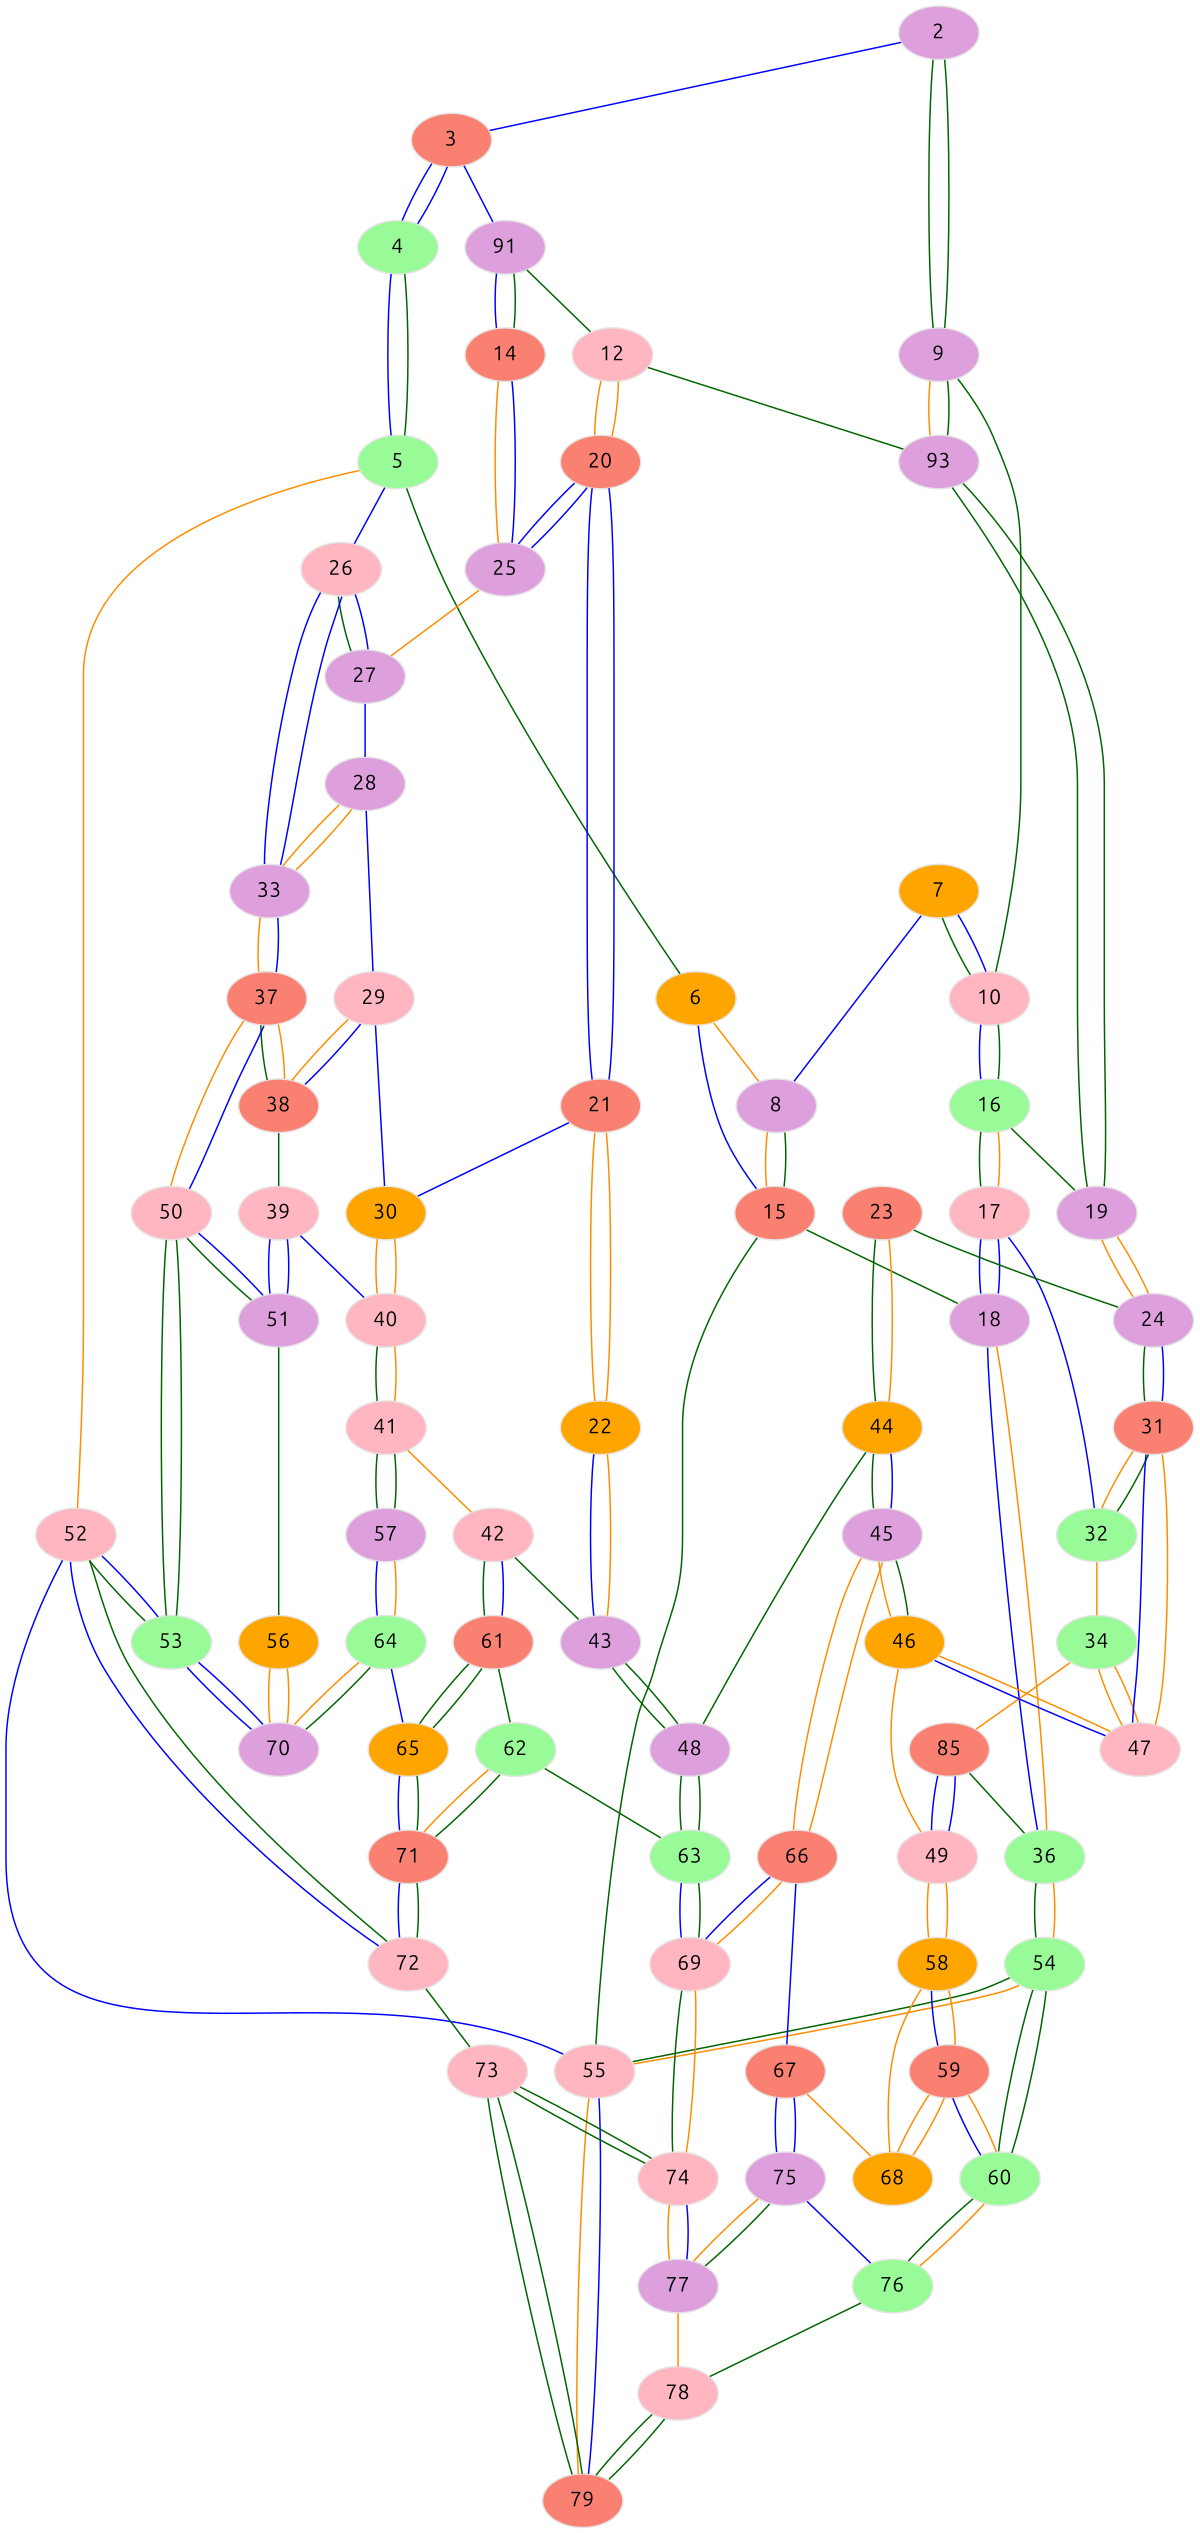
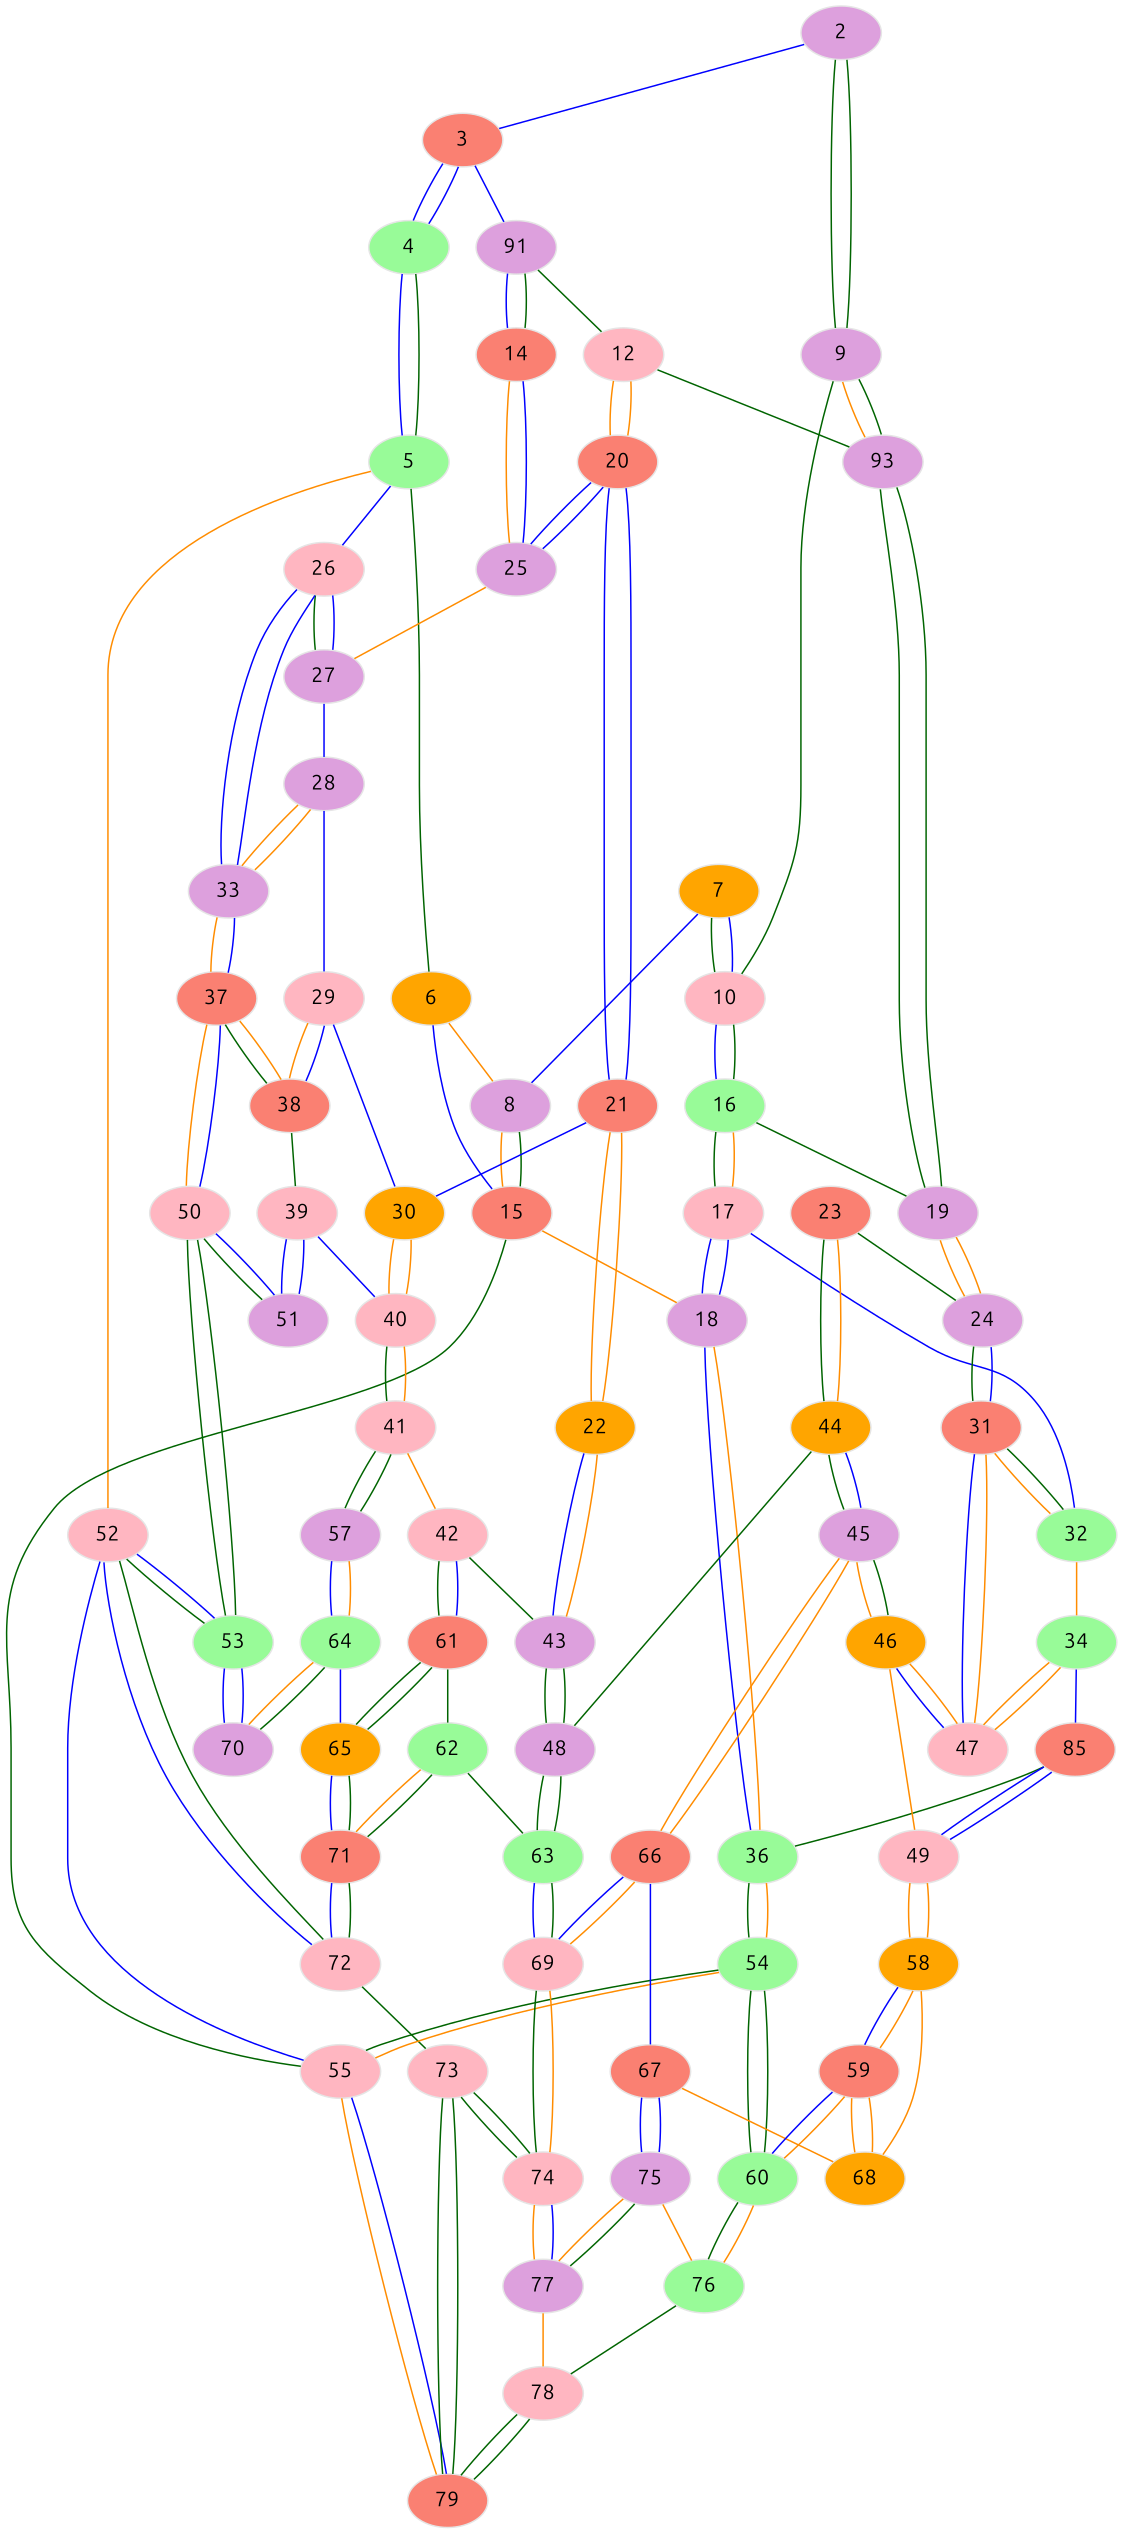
edge "15" -- "18": color darkgreen -> darkorange
node "56": removed
edge "34" -- "85": color darkorange -> blue
edge "75" -- "76": color blue -> darkorange
